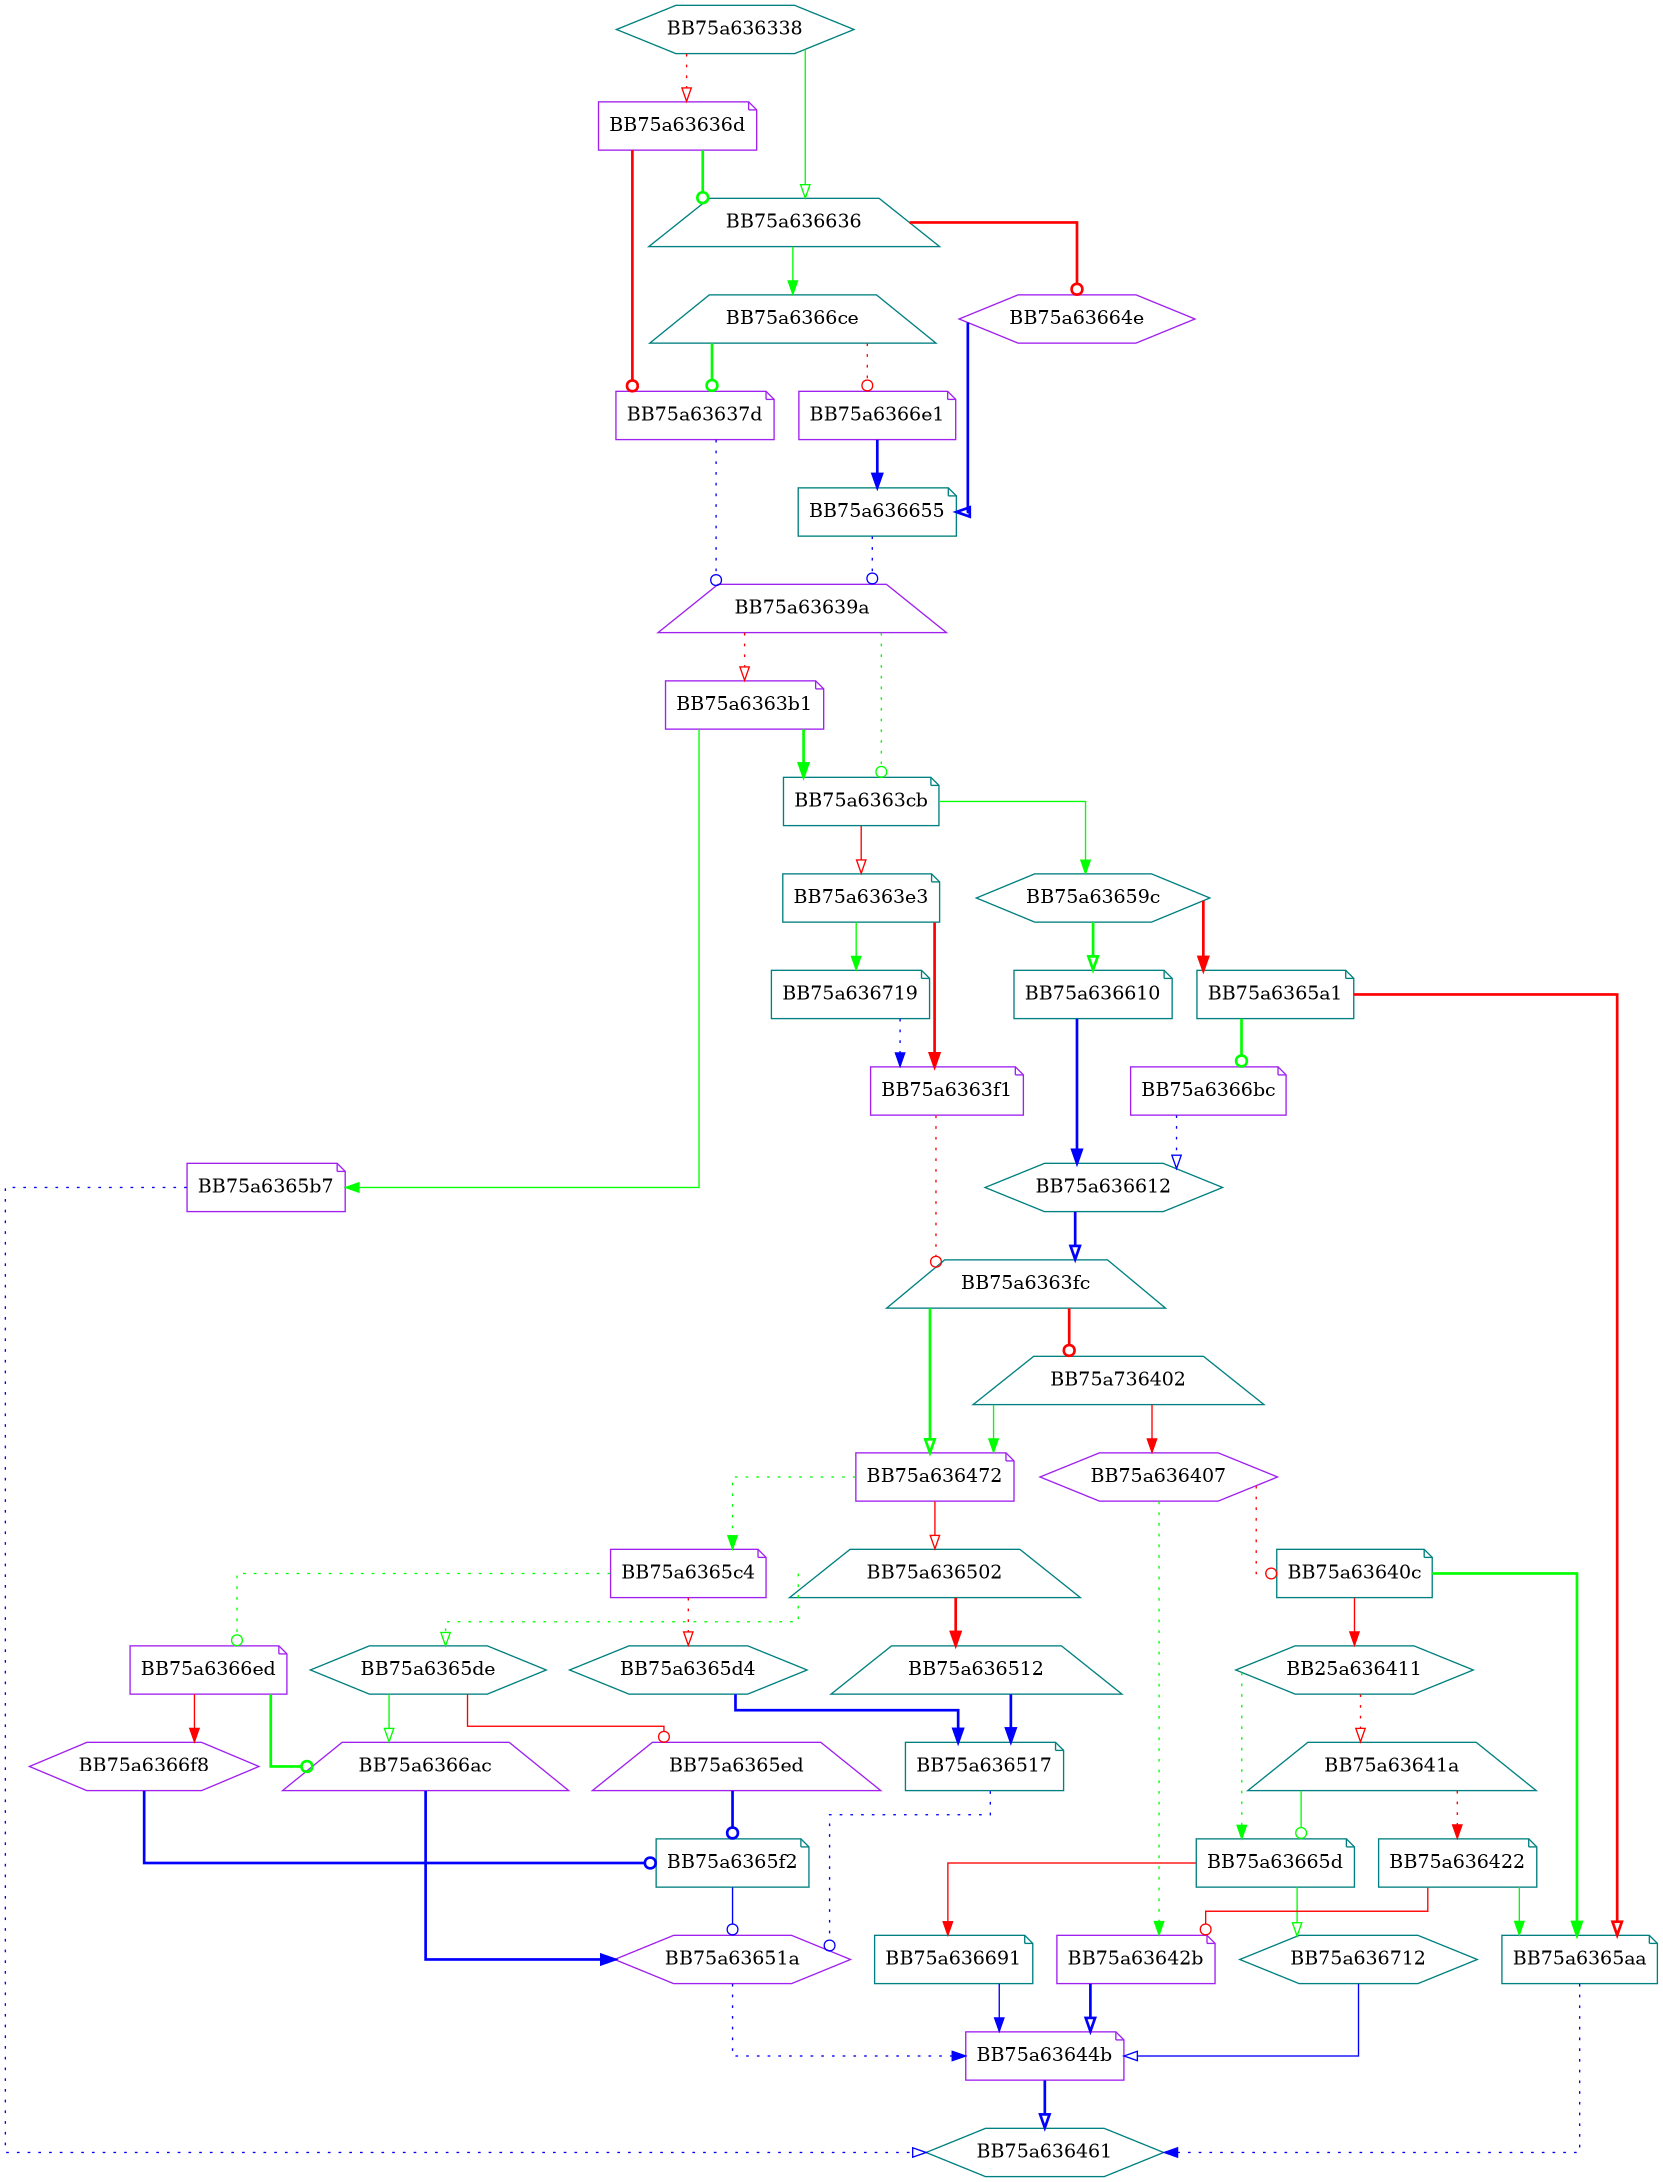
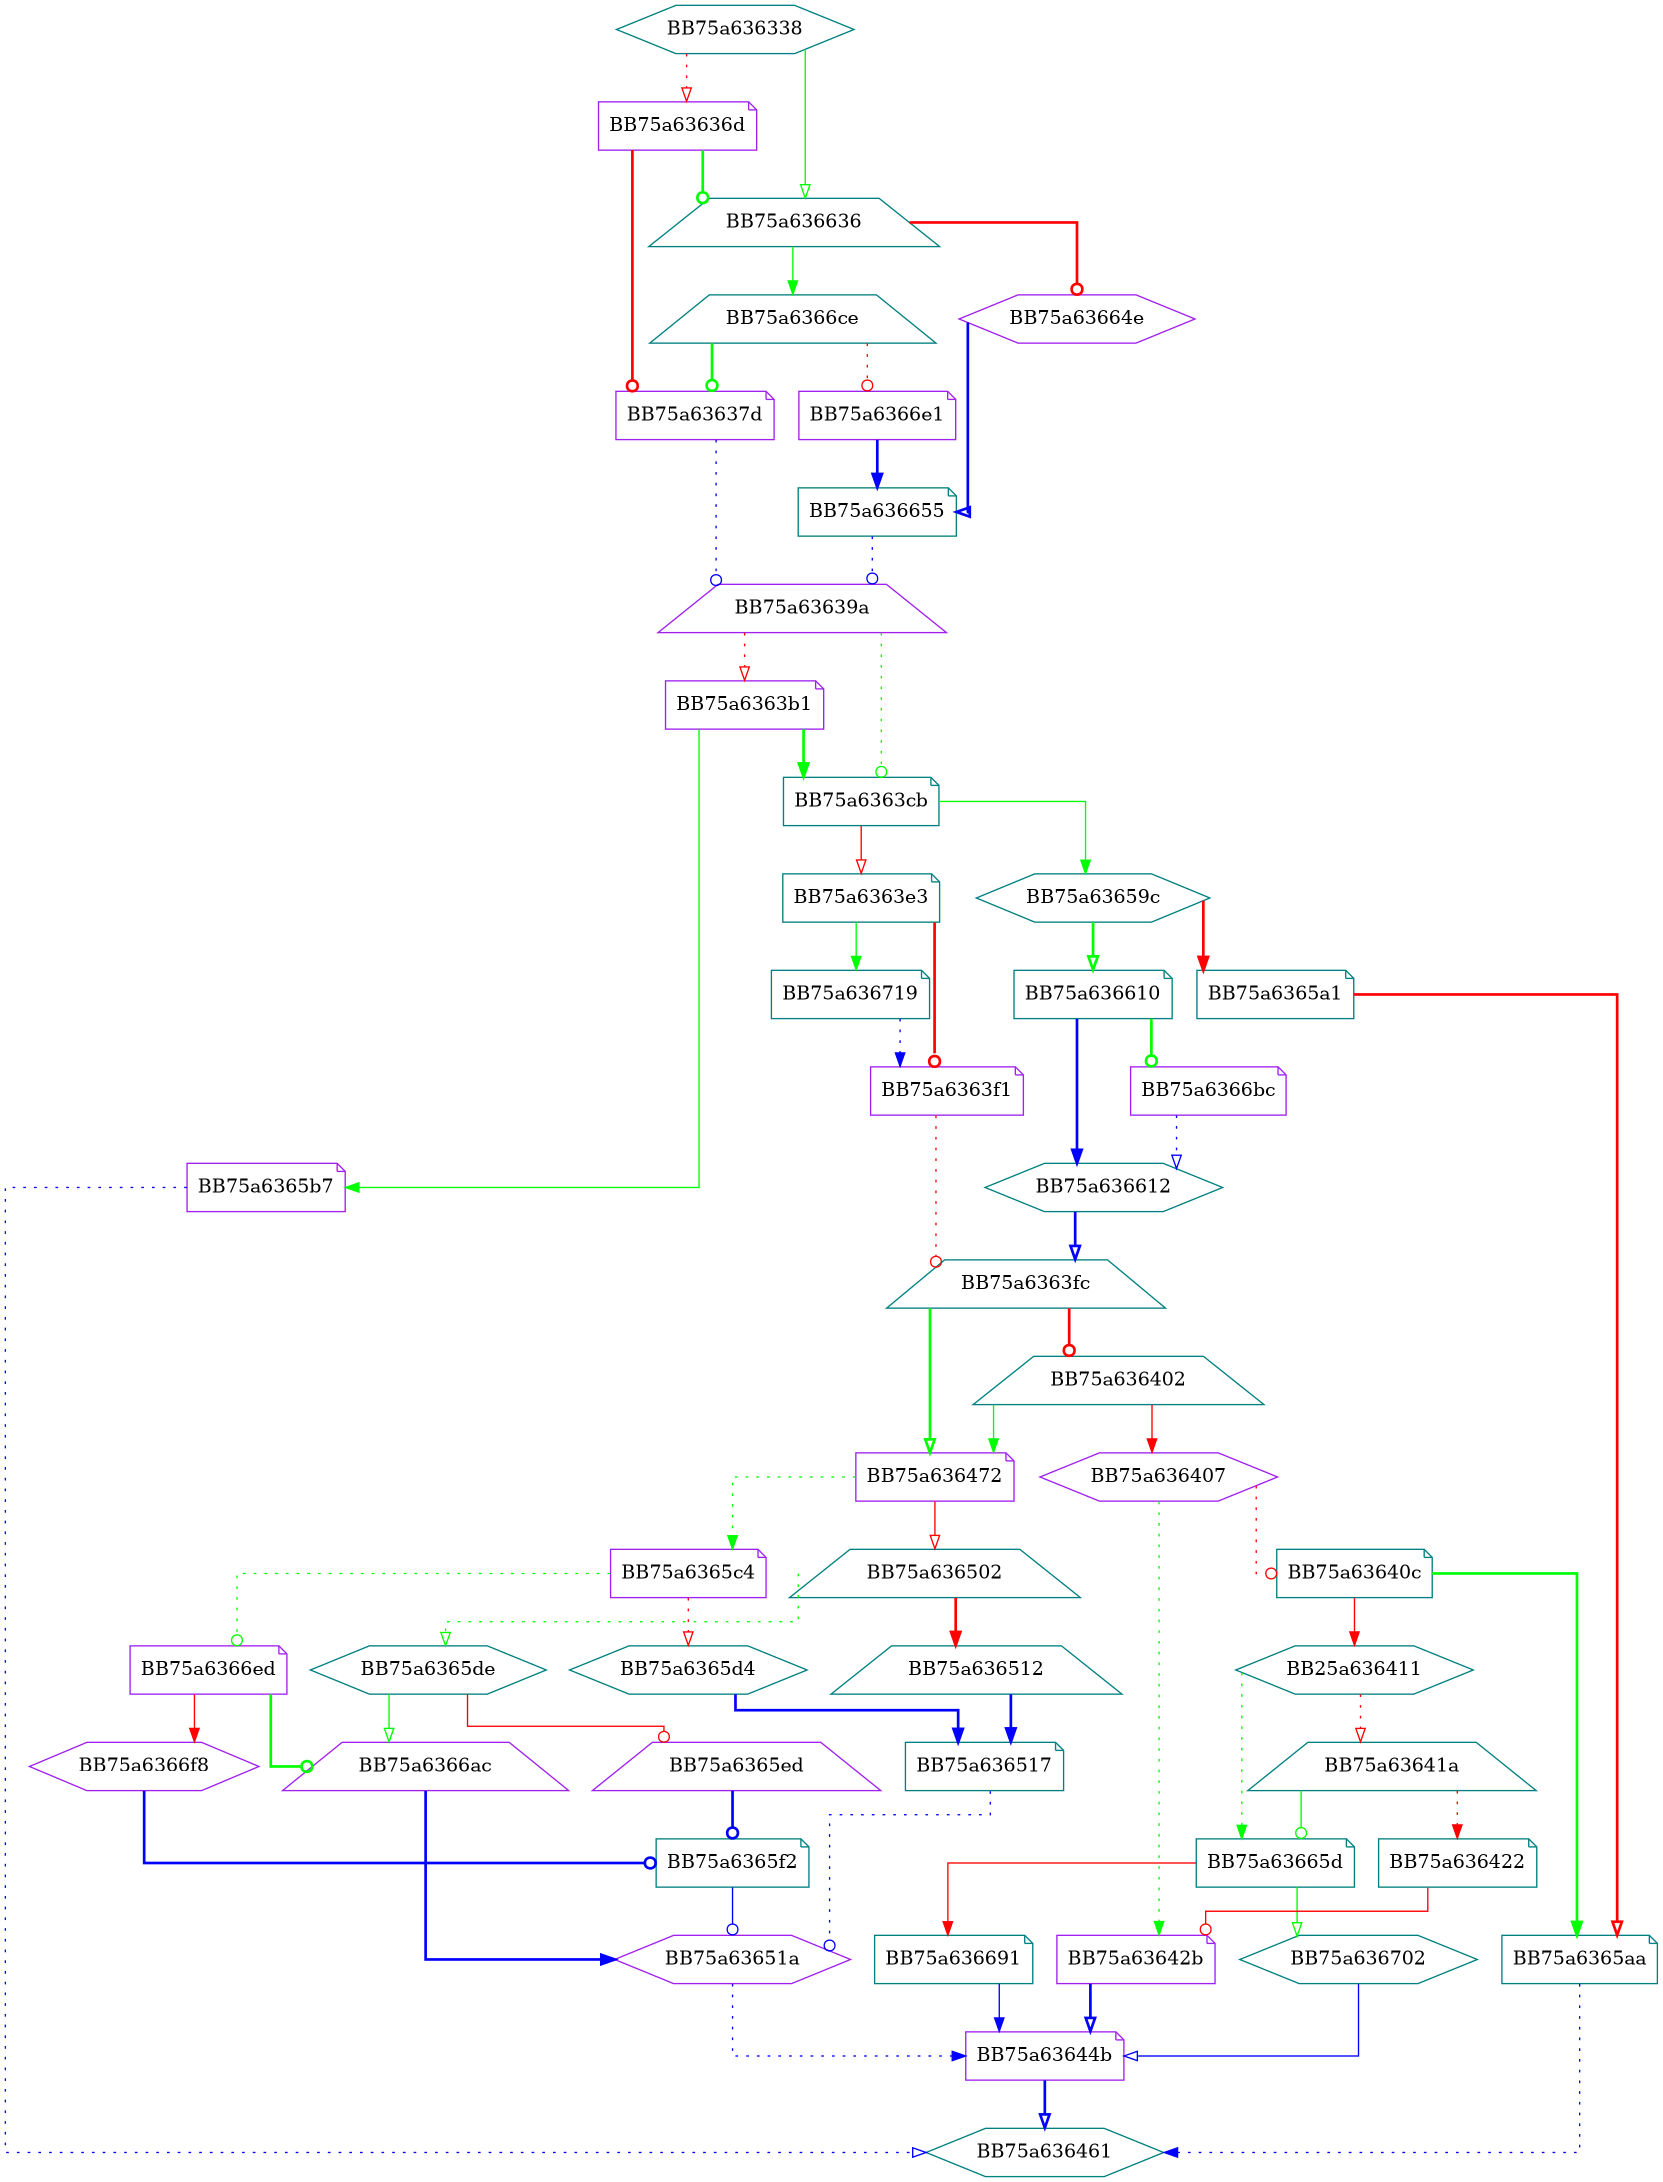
edge "BB75a6363e3" -> "BB75a6363f1": arrowhead normal -> odot
edge "BB75a6365a1" -> "BB75a6366bc": now "BB75a636610" -> "BB75a6366bc"
node "BB75a736402": label "BB75a736402" -> "BB75a636402"
edge "BB75a636422" -> "BB75a6365aa": removed
node "BB75a636712": label "BB75a636712" -> "BB75a636702"
